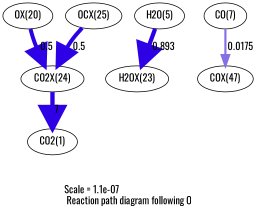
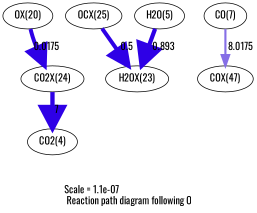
edge "OCX(25)" -> "CO2X(24)": now "OCX(25)" -> "H2OX(23)"
edge "OX(20)" -> "CO2X(24)": label " 0.5" -> " 0.0175"
edge "CO(7)" -> "COX(47)": label " 0.0175" -> " 8.0175"
node "CO2(1)": label "CO2(1)" -> "CO2(4)"
